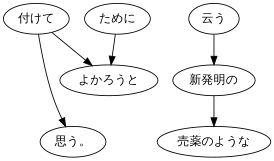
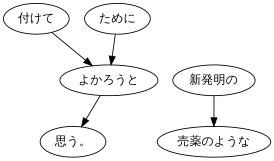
node "云う": removed
edge "付けて" -> "思う。": now "よかろうと" -> "思う。"
